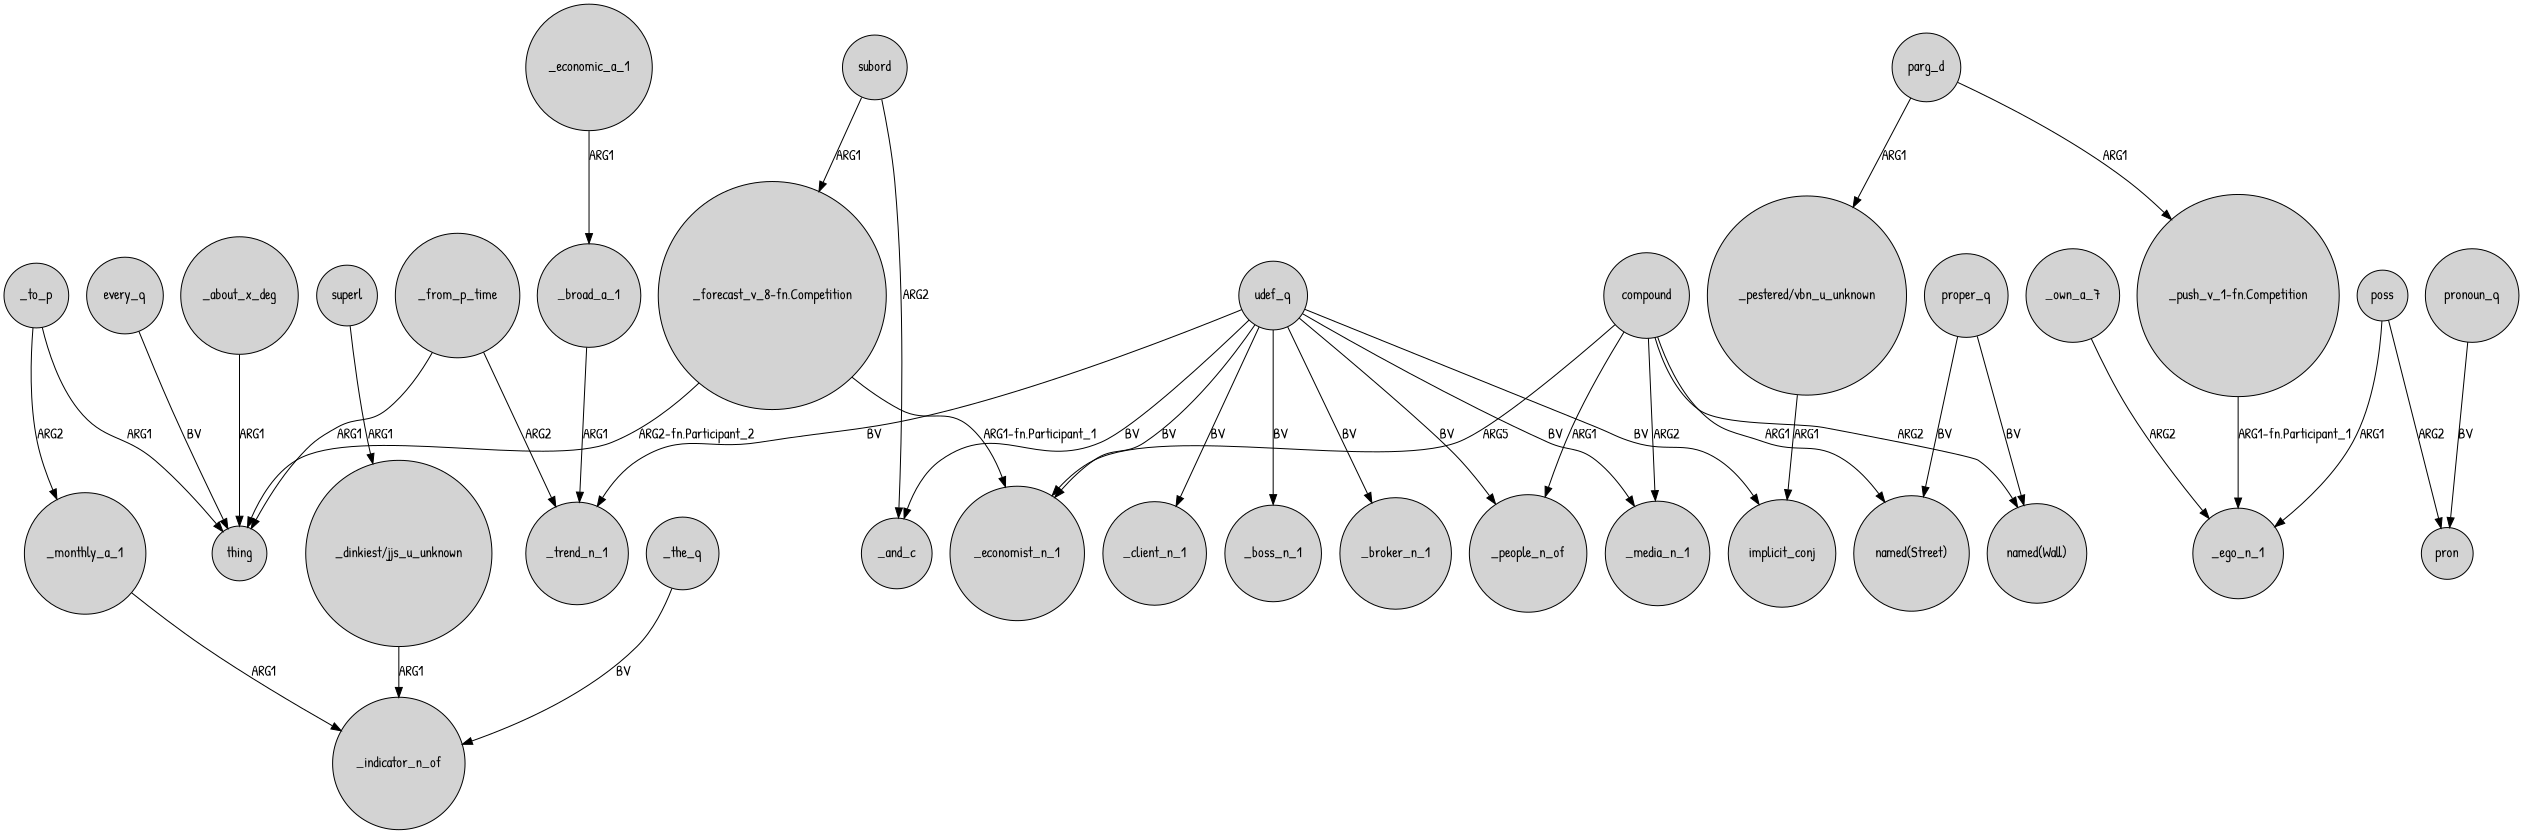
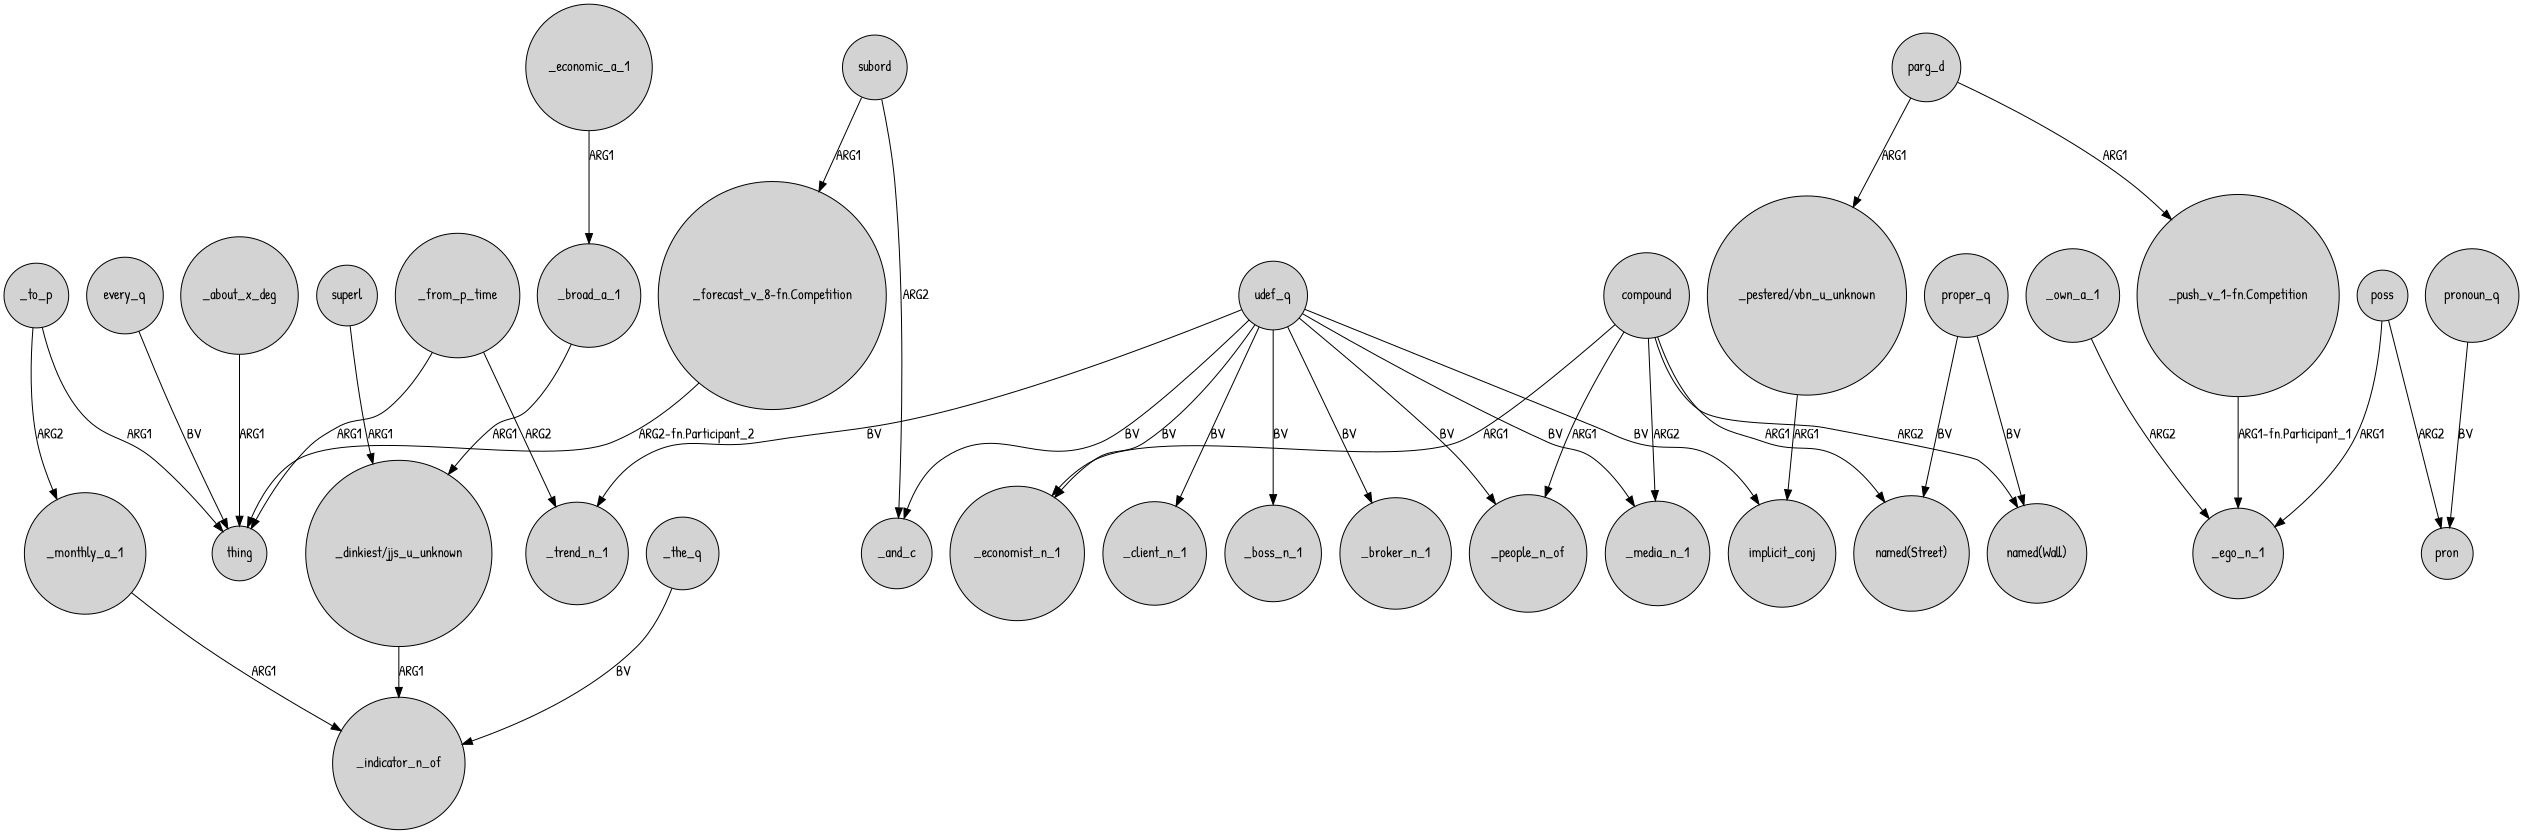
node "_own_a_7": label "_own_a_7" -> "_own_a_1"
edge "_forecast_v_8-fn.Competition" -> "_economist_n_1": removed, label "ARG1-fn.Participant_1"
edge "_broad_a_1" -> "_trend_n_1": now "_broad_a_1" -> "_dinkiest/jjs_u_unknown"
edge "compound" -> "_economist_n_1": label "ARG5" -> "ARG1"
